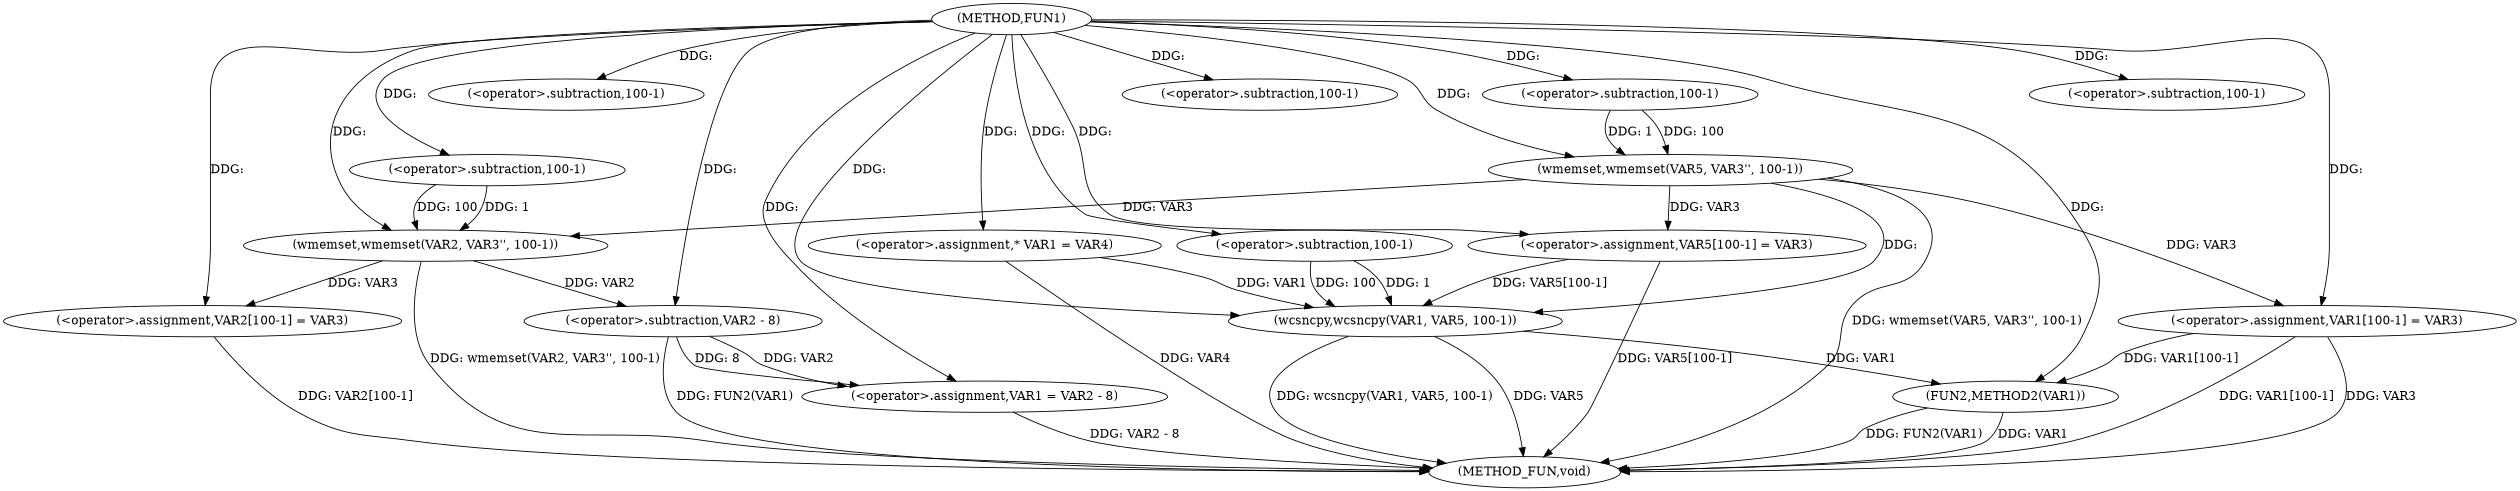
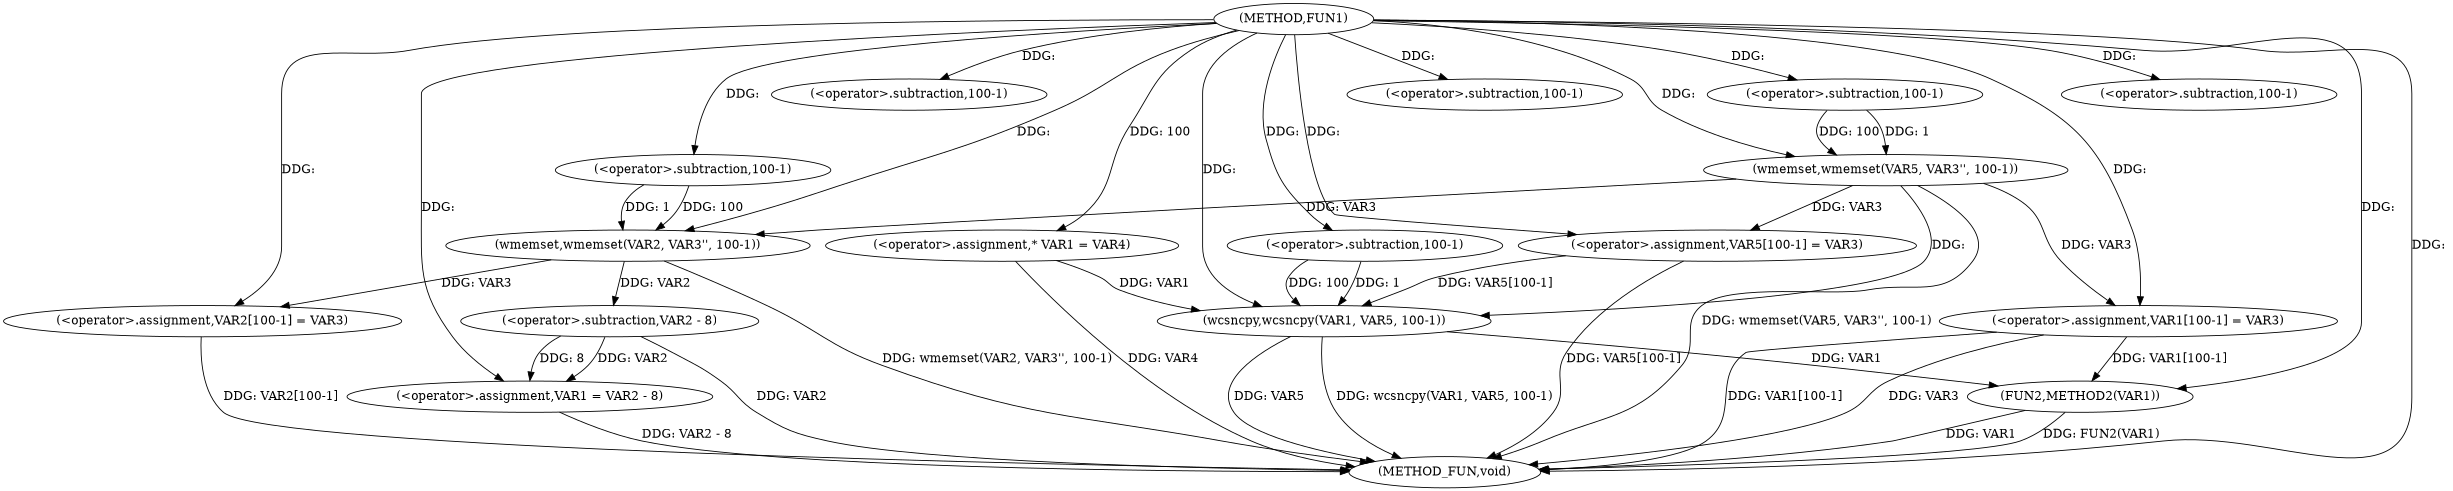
edge "(METHOD,FUN1)" -> "(<operator>.subtraction,VAR2 - 8)": now "(METHOD,FUN1)" -> "(METHOD_FUN,void)"
edge "(METHOD,FUN1)" -> "(<operator>.assignment,* VAR1 = VAR4)": label "DDG: " -> "DDG: 100"
edge "(<operator>.subtraction,VAR2 - 8)" -> "(METHOD_FUN,void)": label "DDG: FUN2(VAR1)" -> "DDG: VAR2"
